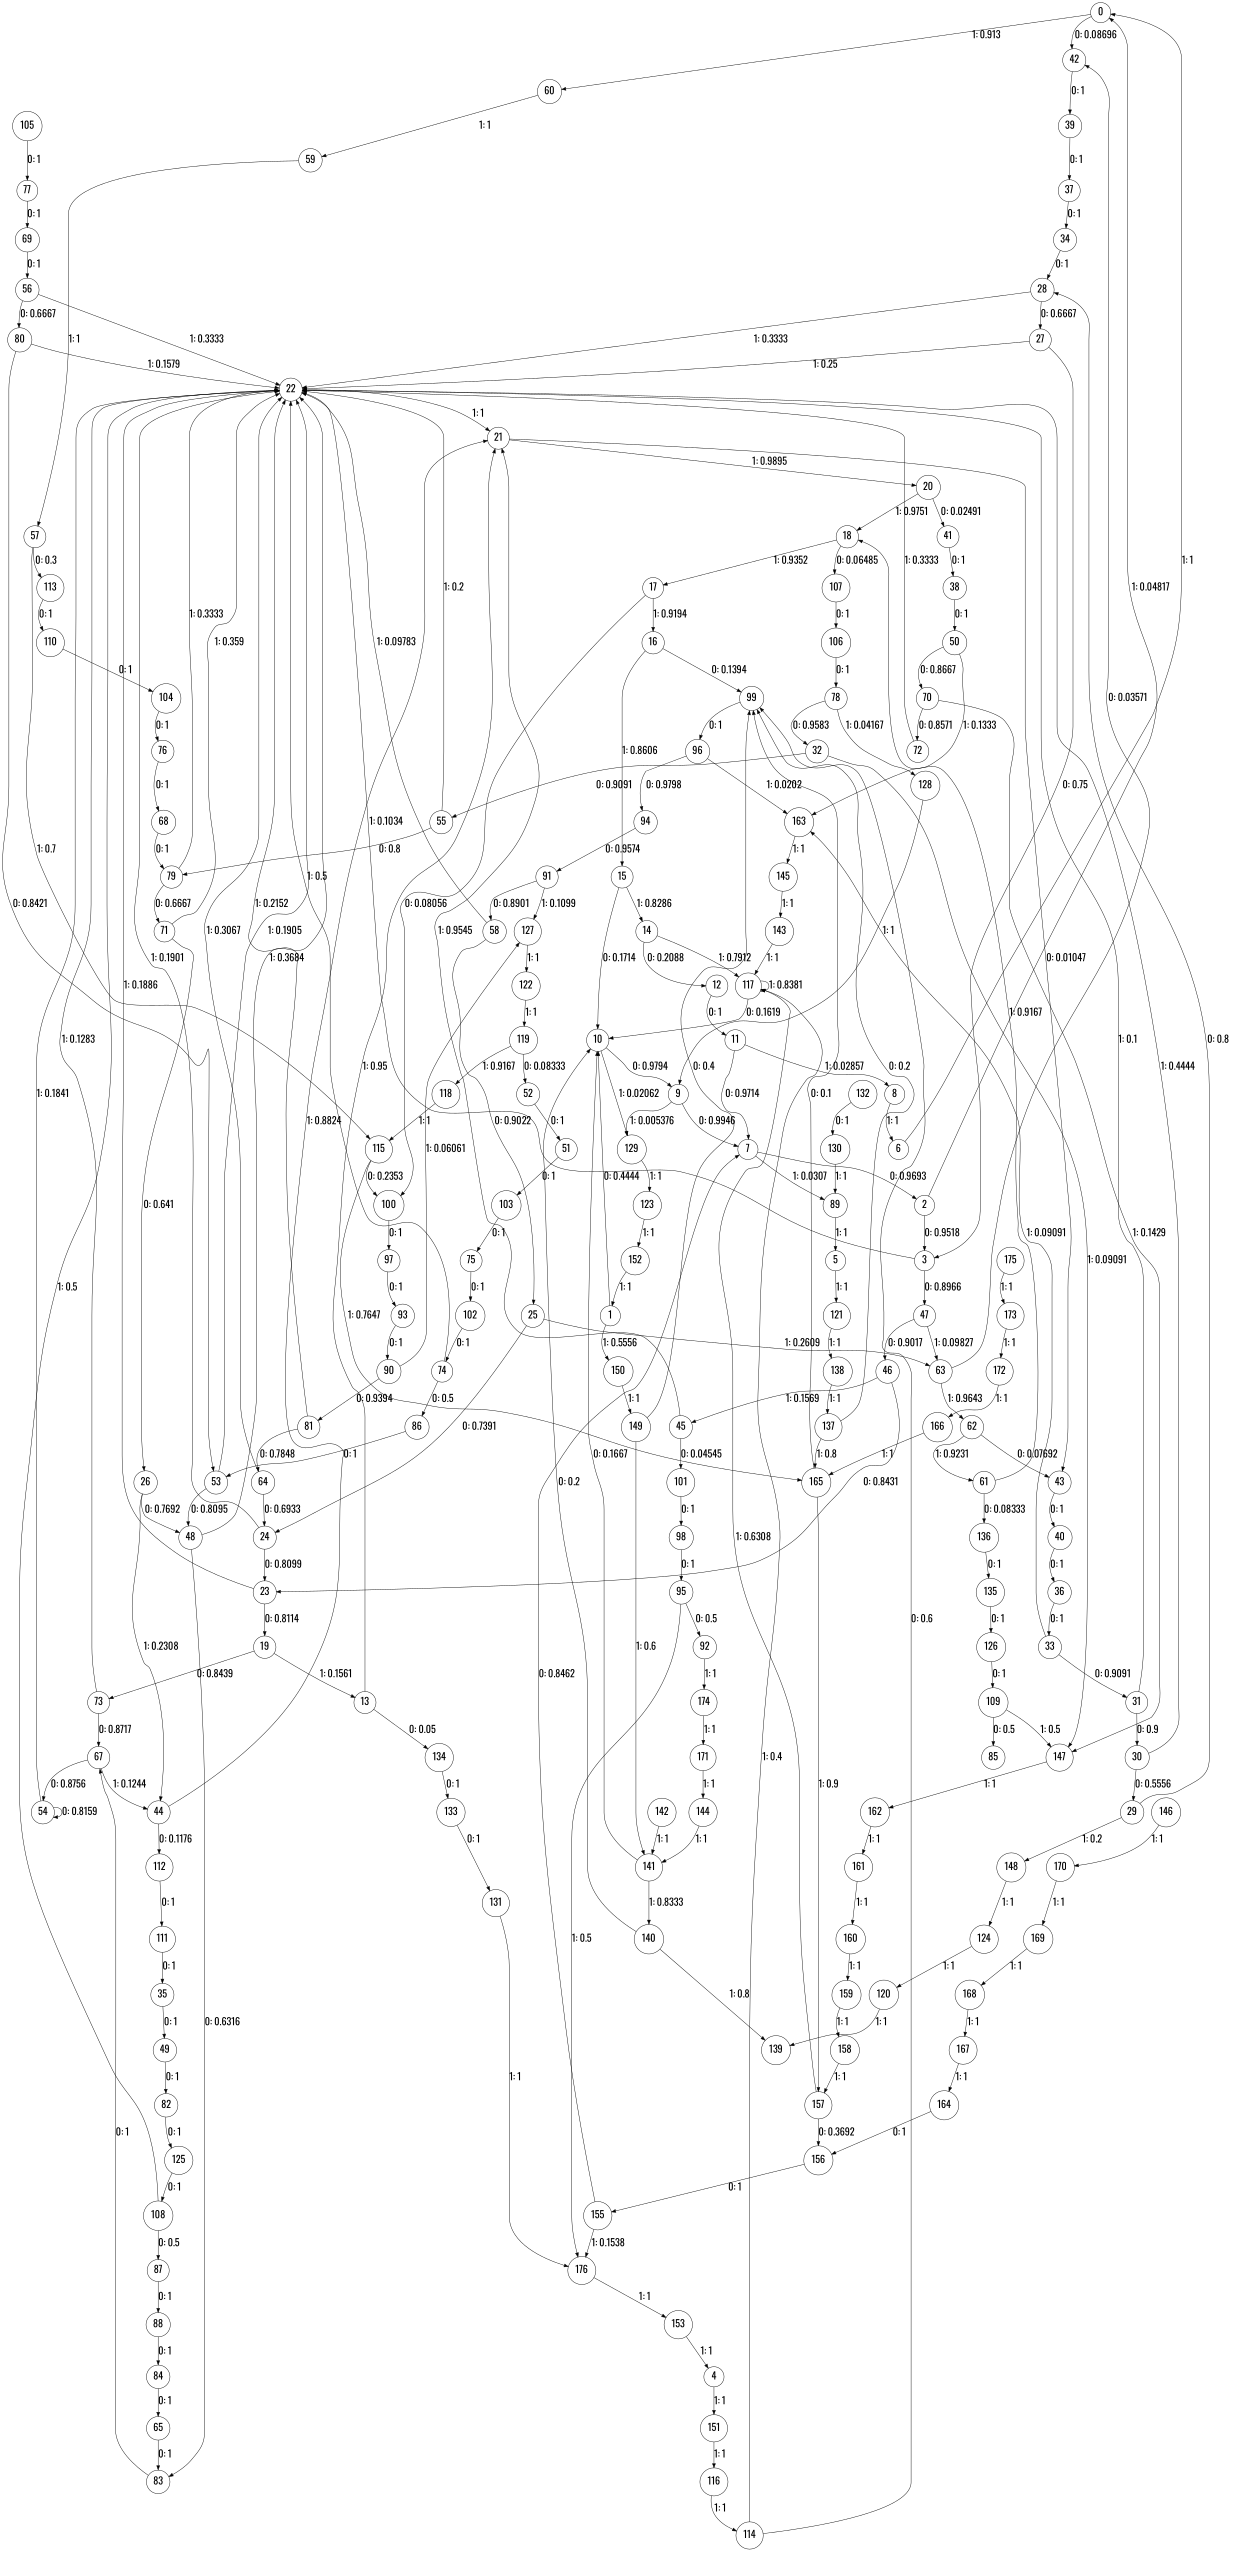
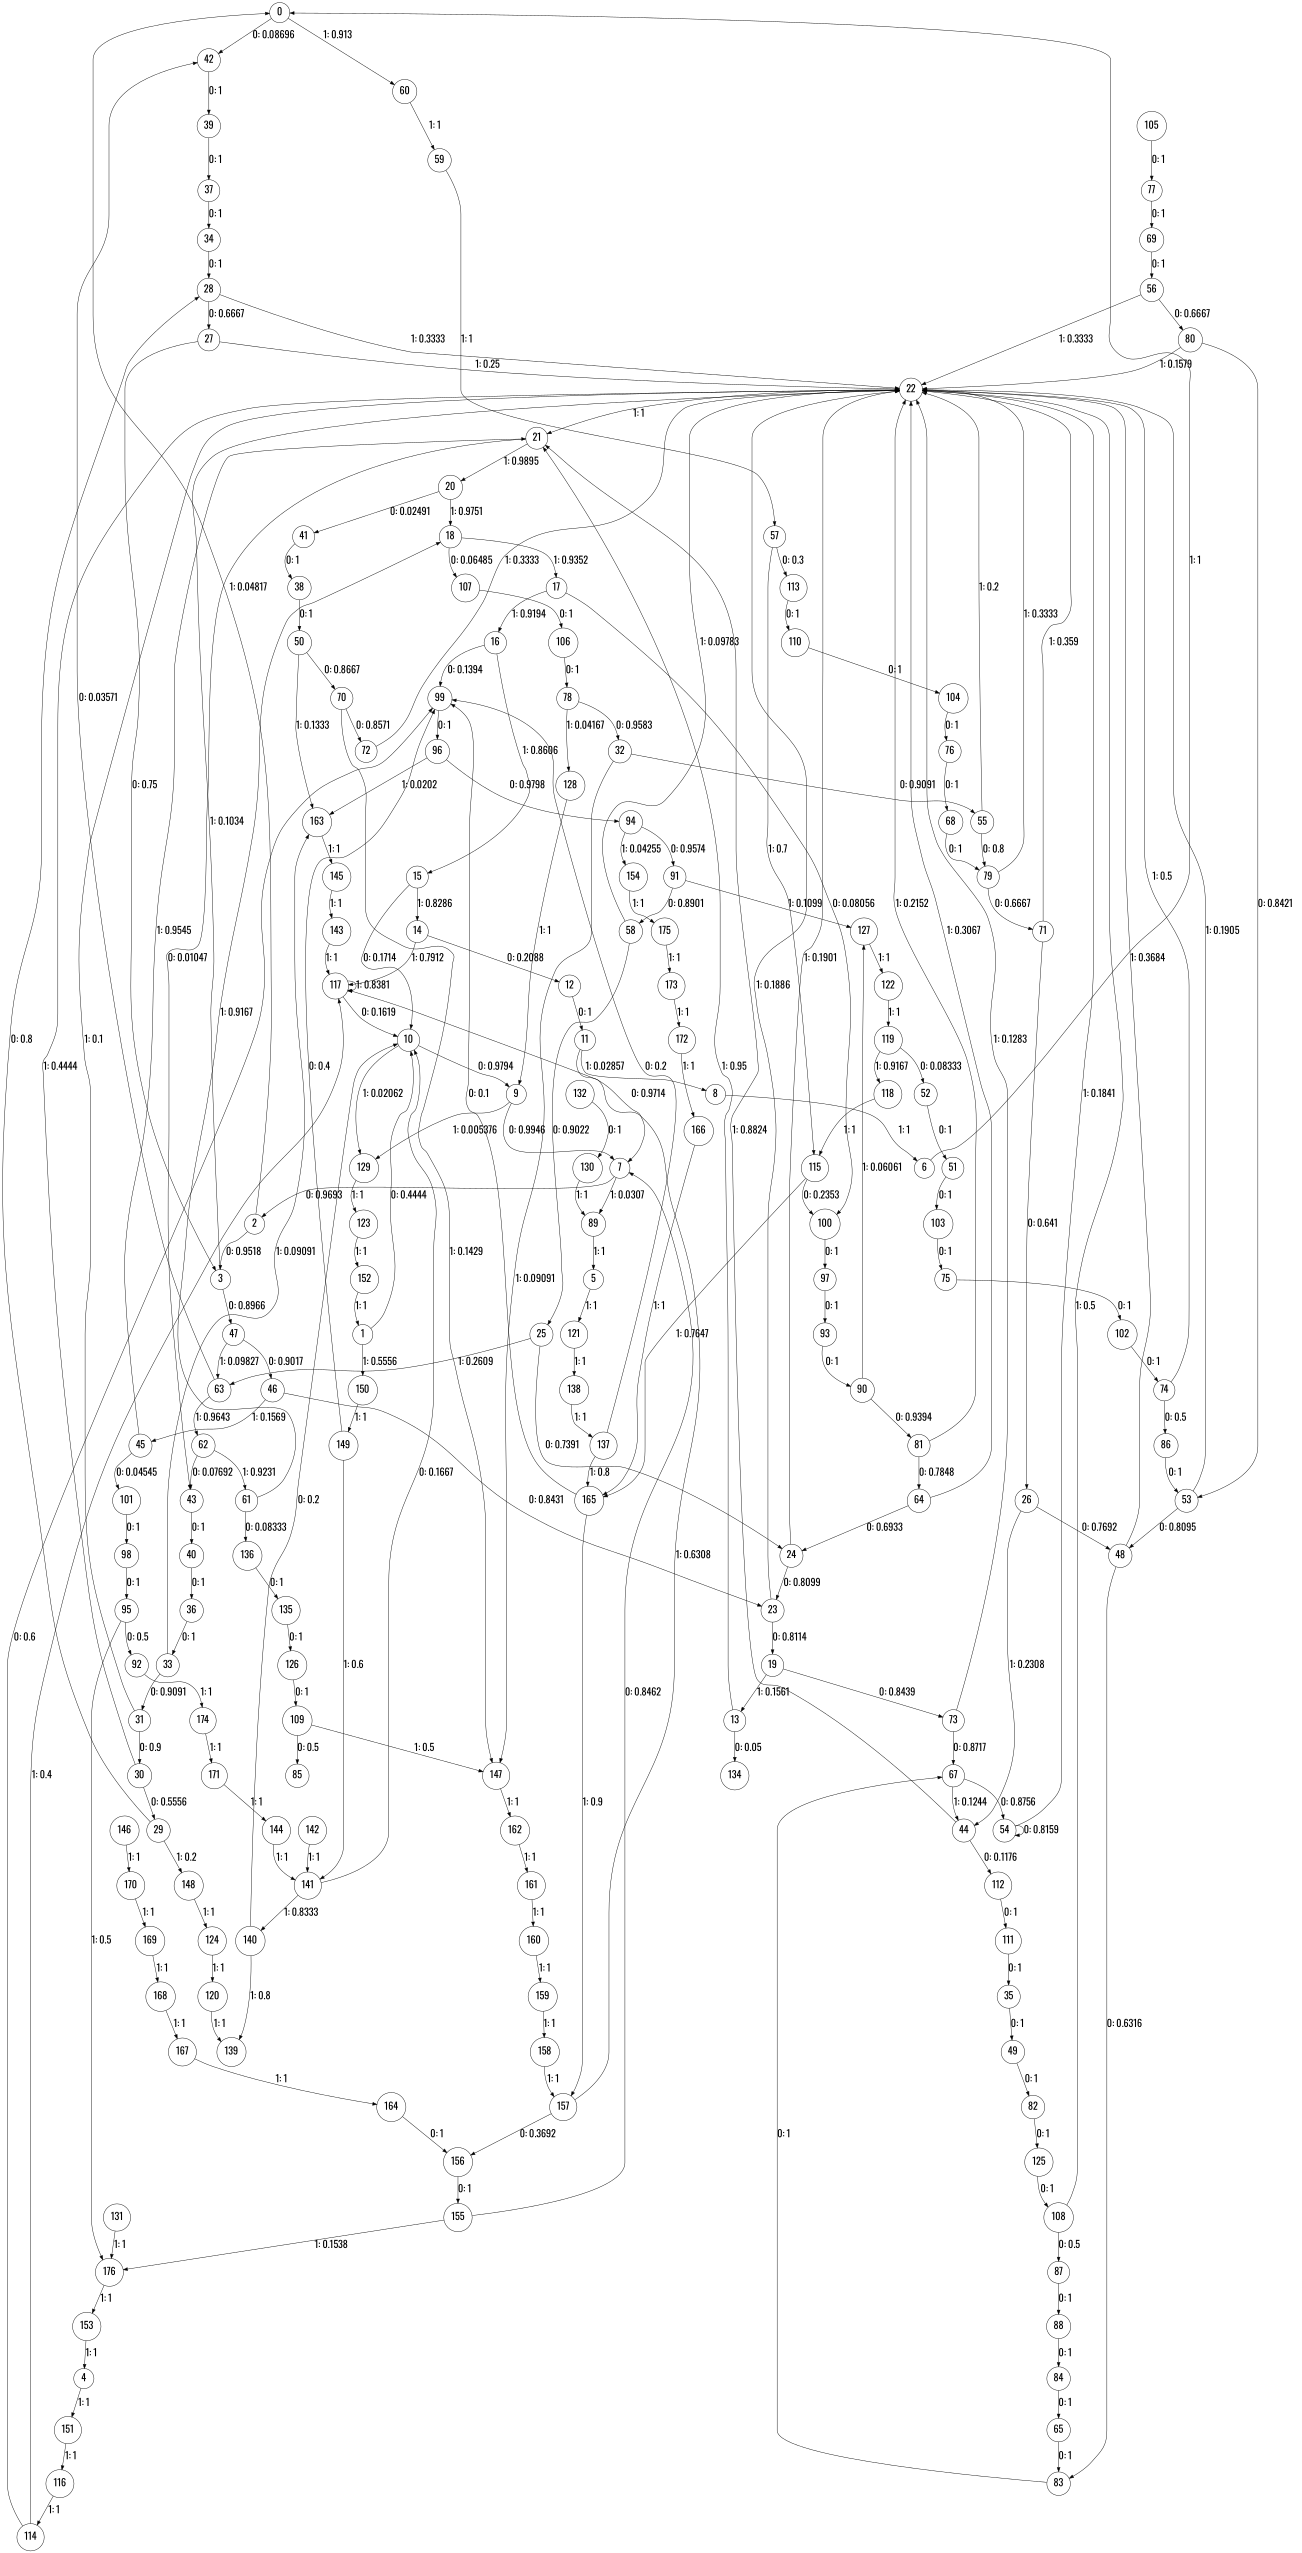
node "154": added
node "133": removed
